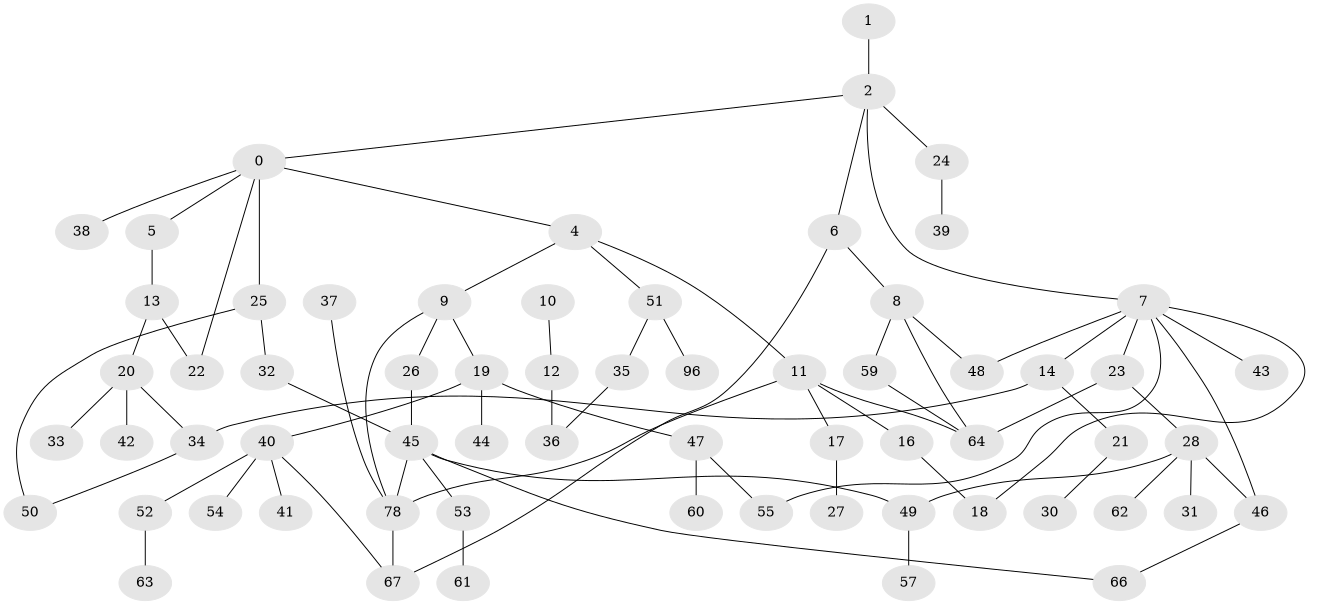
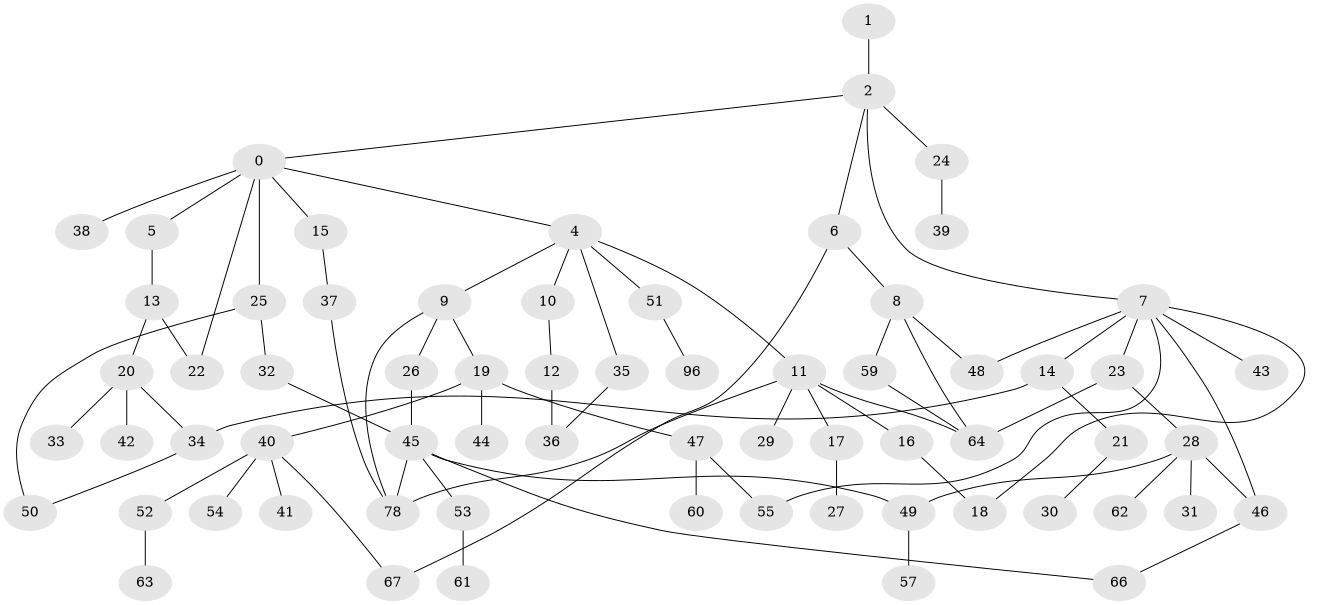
node "15": added
edge "4" -- "10": added
edge "51" -- "35": now "4" -- "35"
node "29": added
edge "78" -- "67": removed
